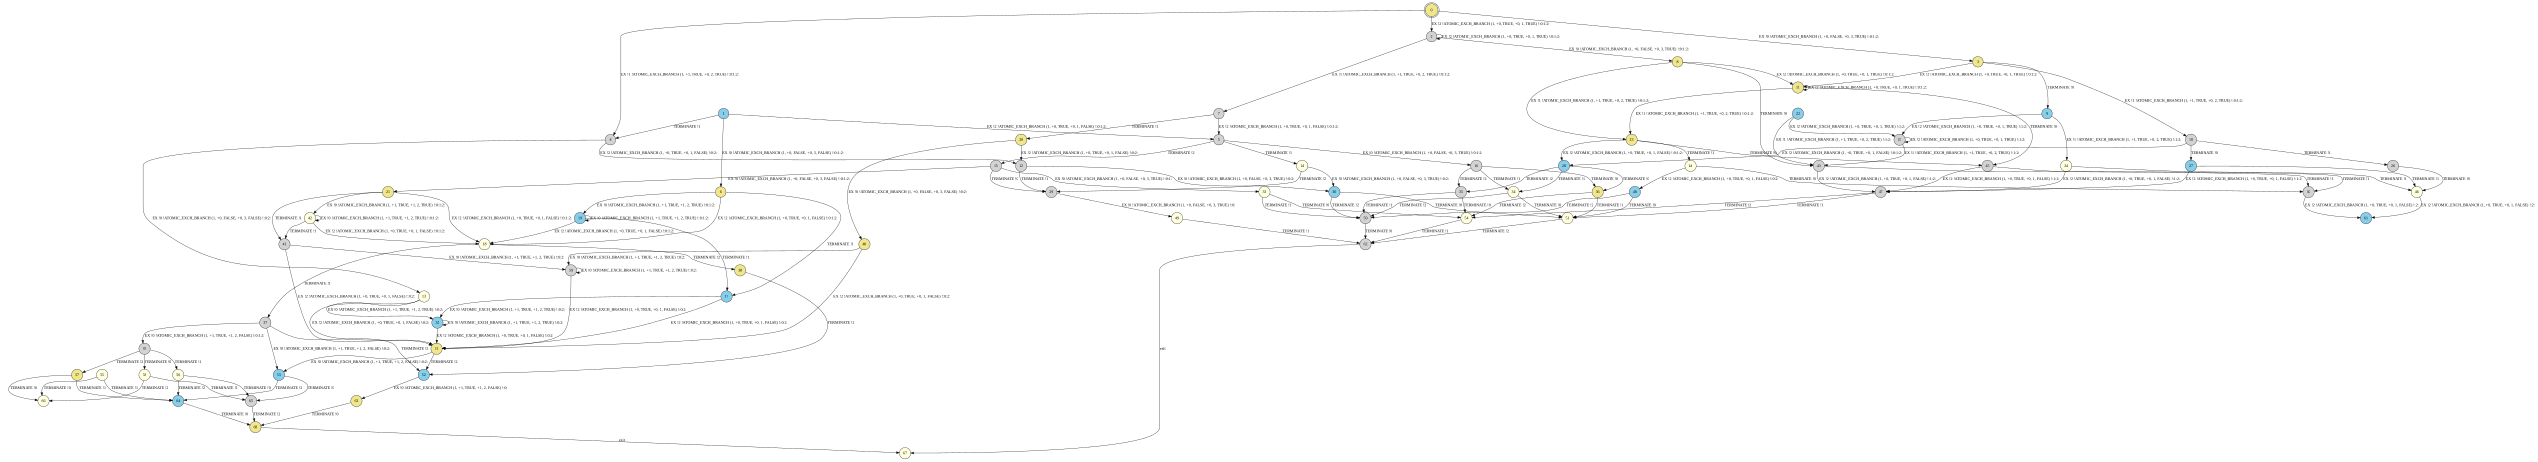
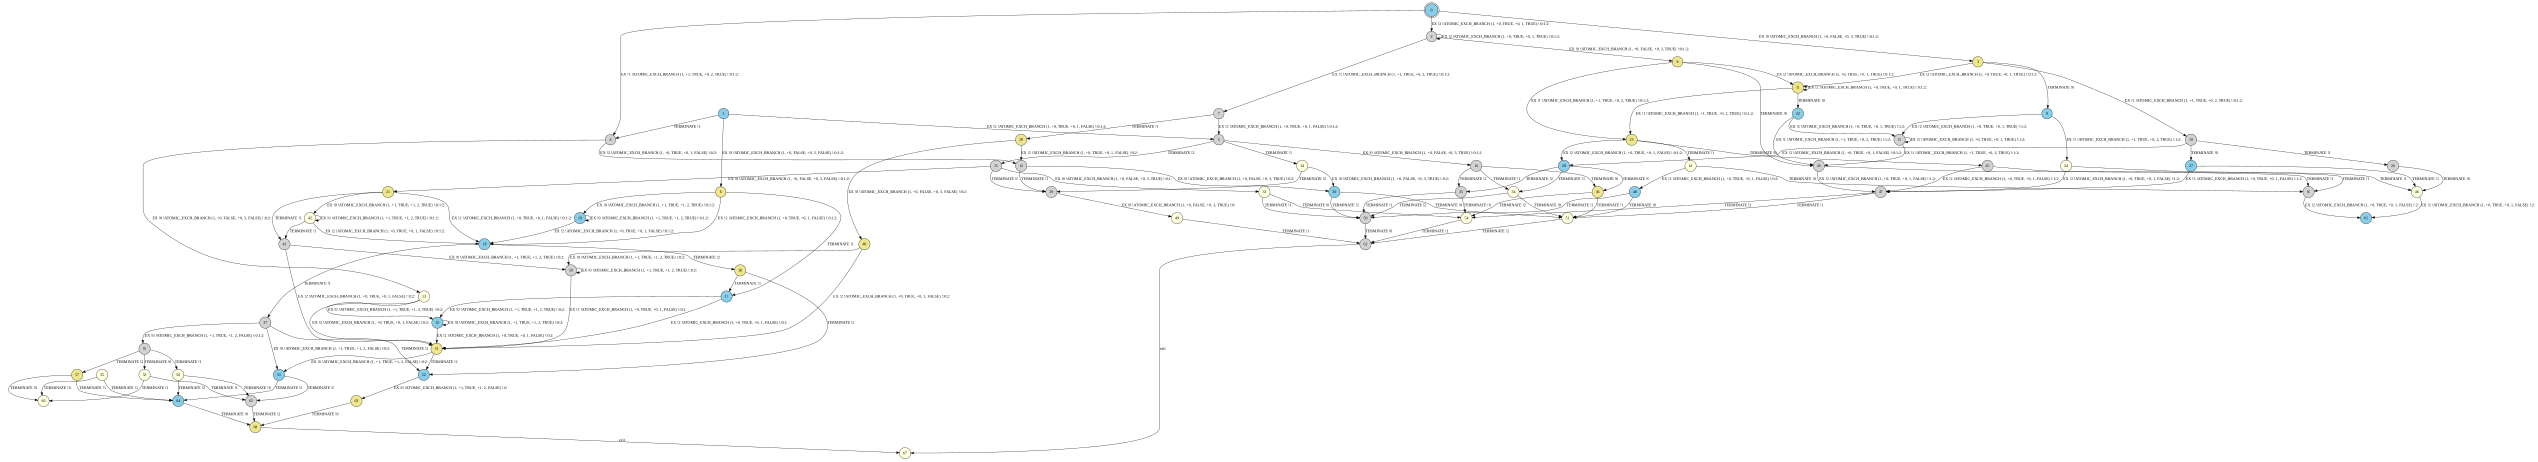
node "0": fillcolor khaki -> skyblue
edge "11" -> "45": now "11" -> "22"
edge "19" -> "17": now "38" -> "17"
node "18": fillcolor lightyellow -> skyblue
